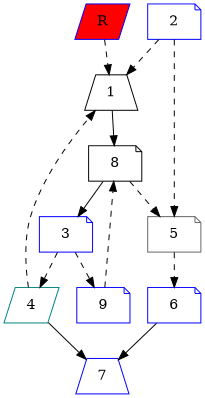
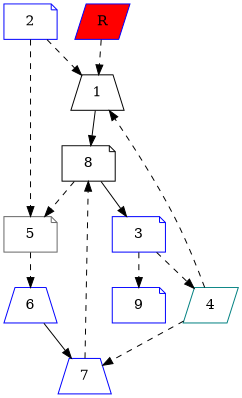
edge "9" -> "8": now "7" -> "8"
node "6": shape note -> trapezium
edge "4" -> "7": style solid -> dashed
